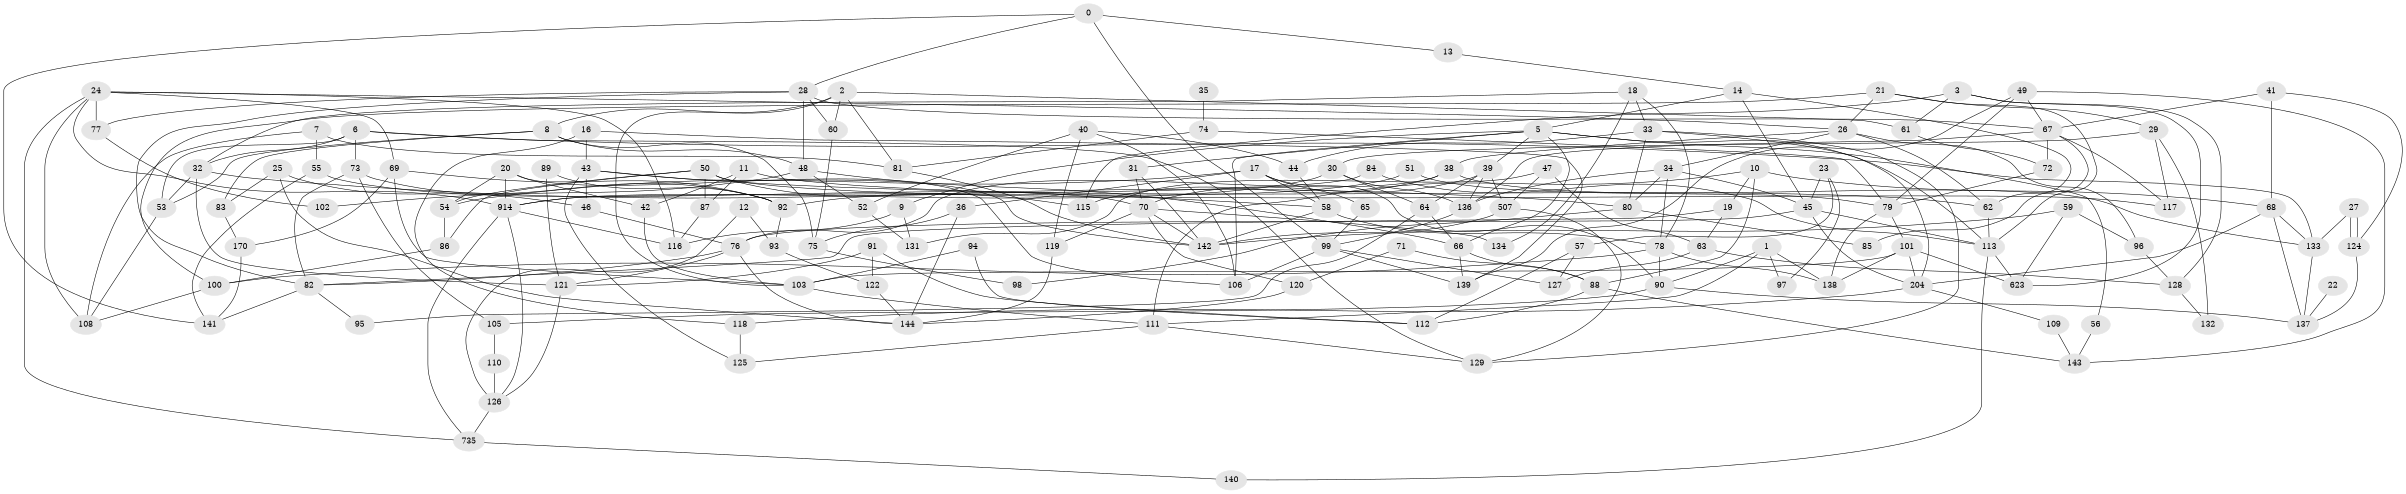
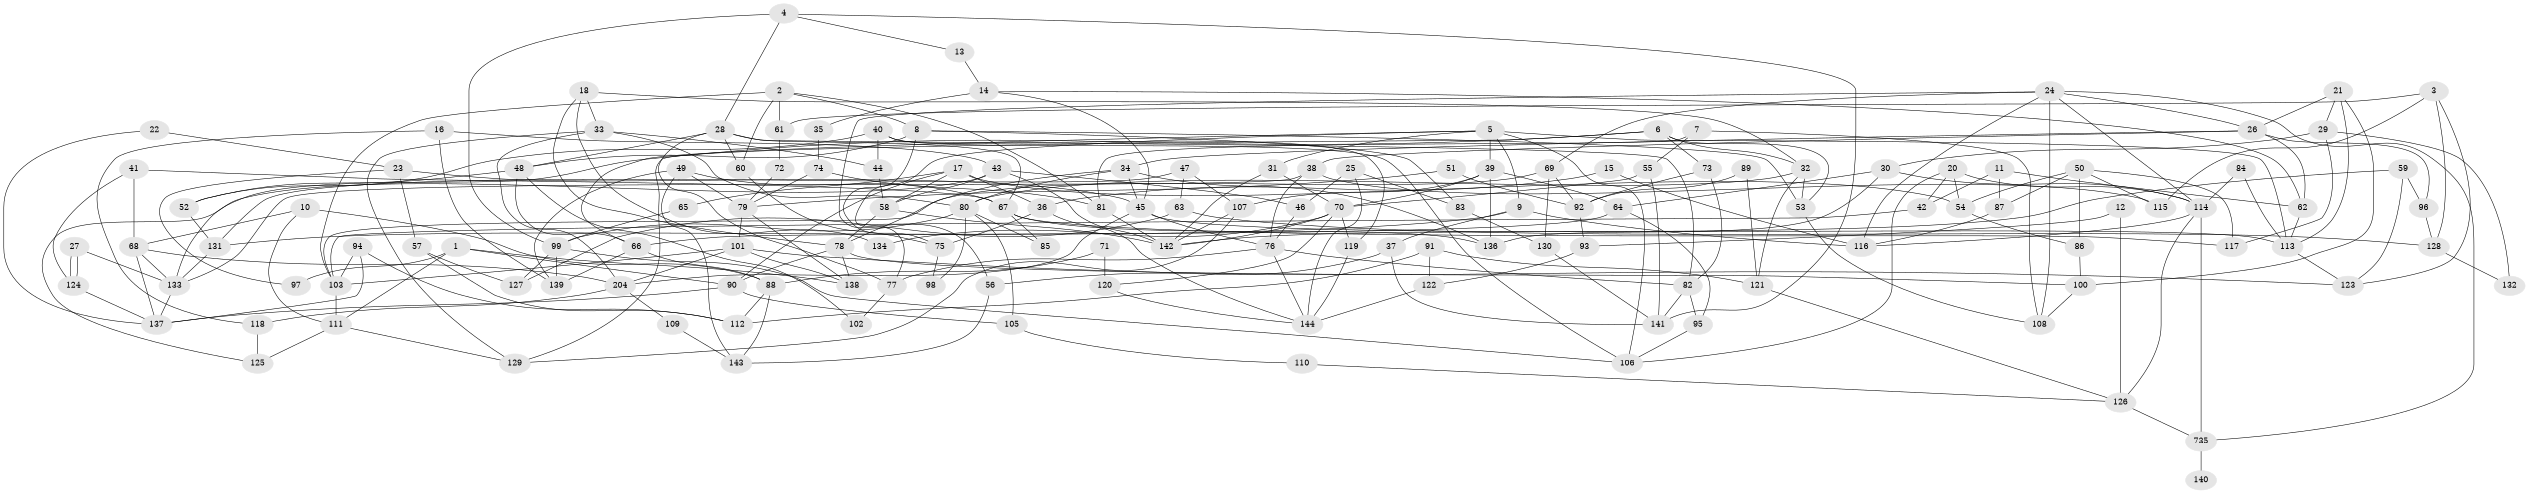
node "0": label "0" -> "4"
edge "14" -- "5": now "14" -- "35"
edge "22" -- "23": added
edge "67" -- "72": removed
node "15": added
node "914": label "914" -> "114"
node "507": label "507" -> "107"
node "19": removed
edge "136" -- "99": now "80" -- "99"
node "170": label "170" -> "130"
node "37": added
edge "73" -- "105": now "80" -- "105"
edge "131" -- "133": added
edge "76" -- "121": now "76" -- "77"
node "623": label "623" -> "123"
edge "94" -- "137": added
edge "95" -- "106": added
edge "113" -- "140": removed
